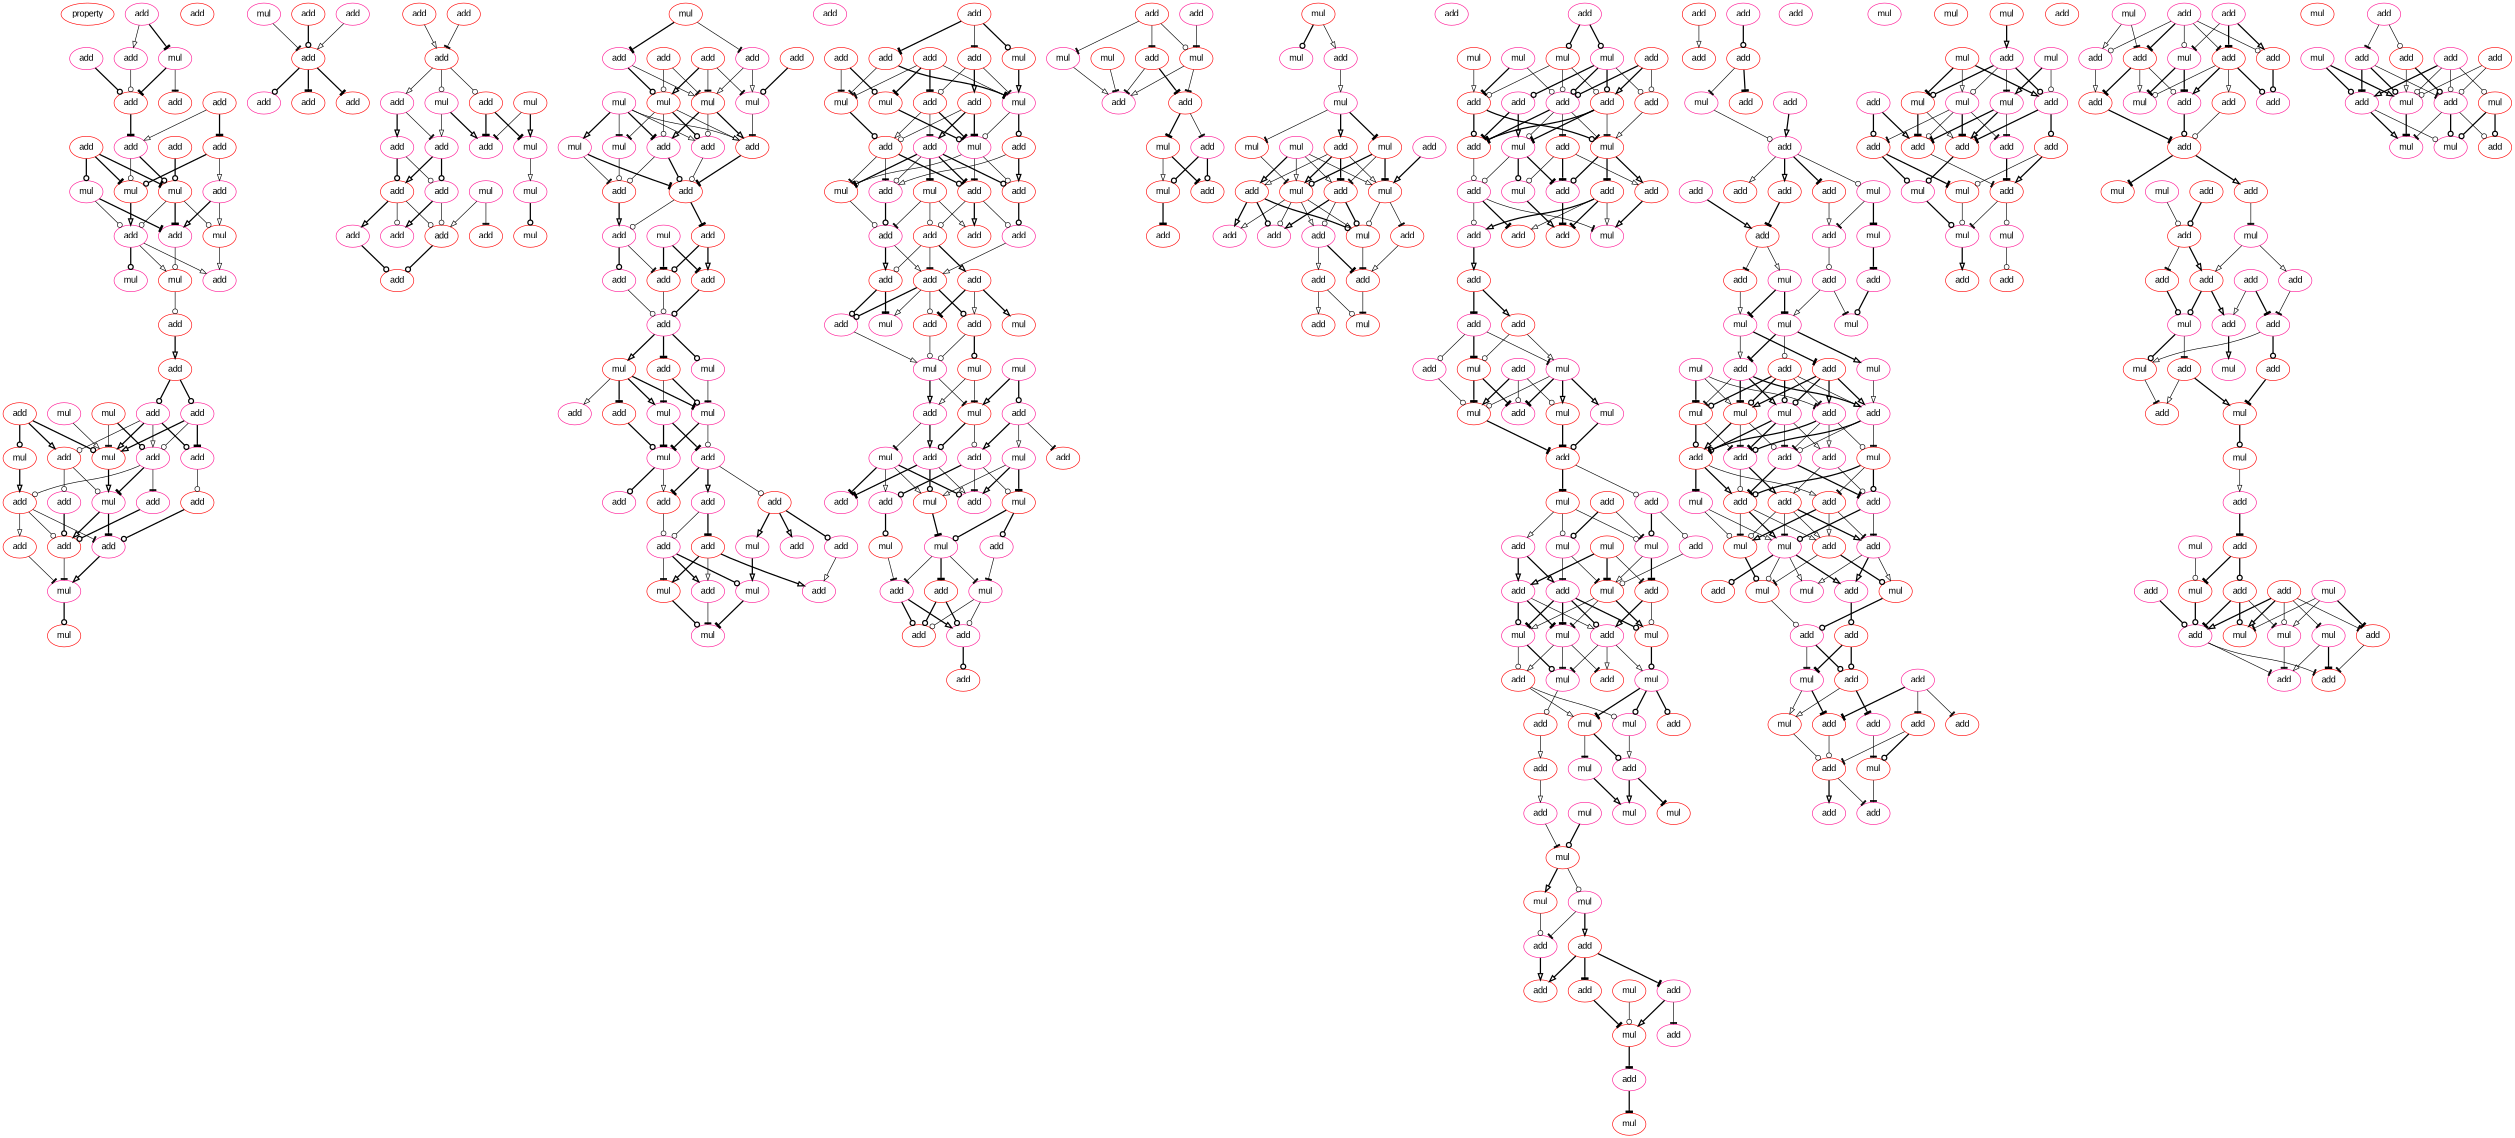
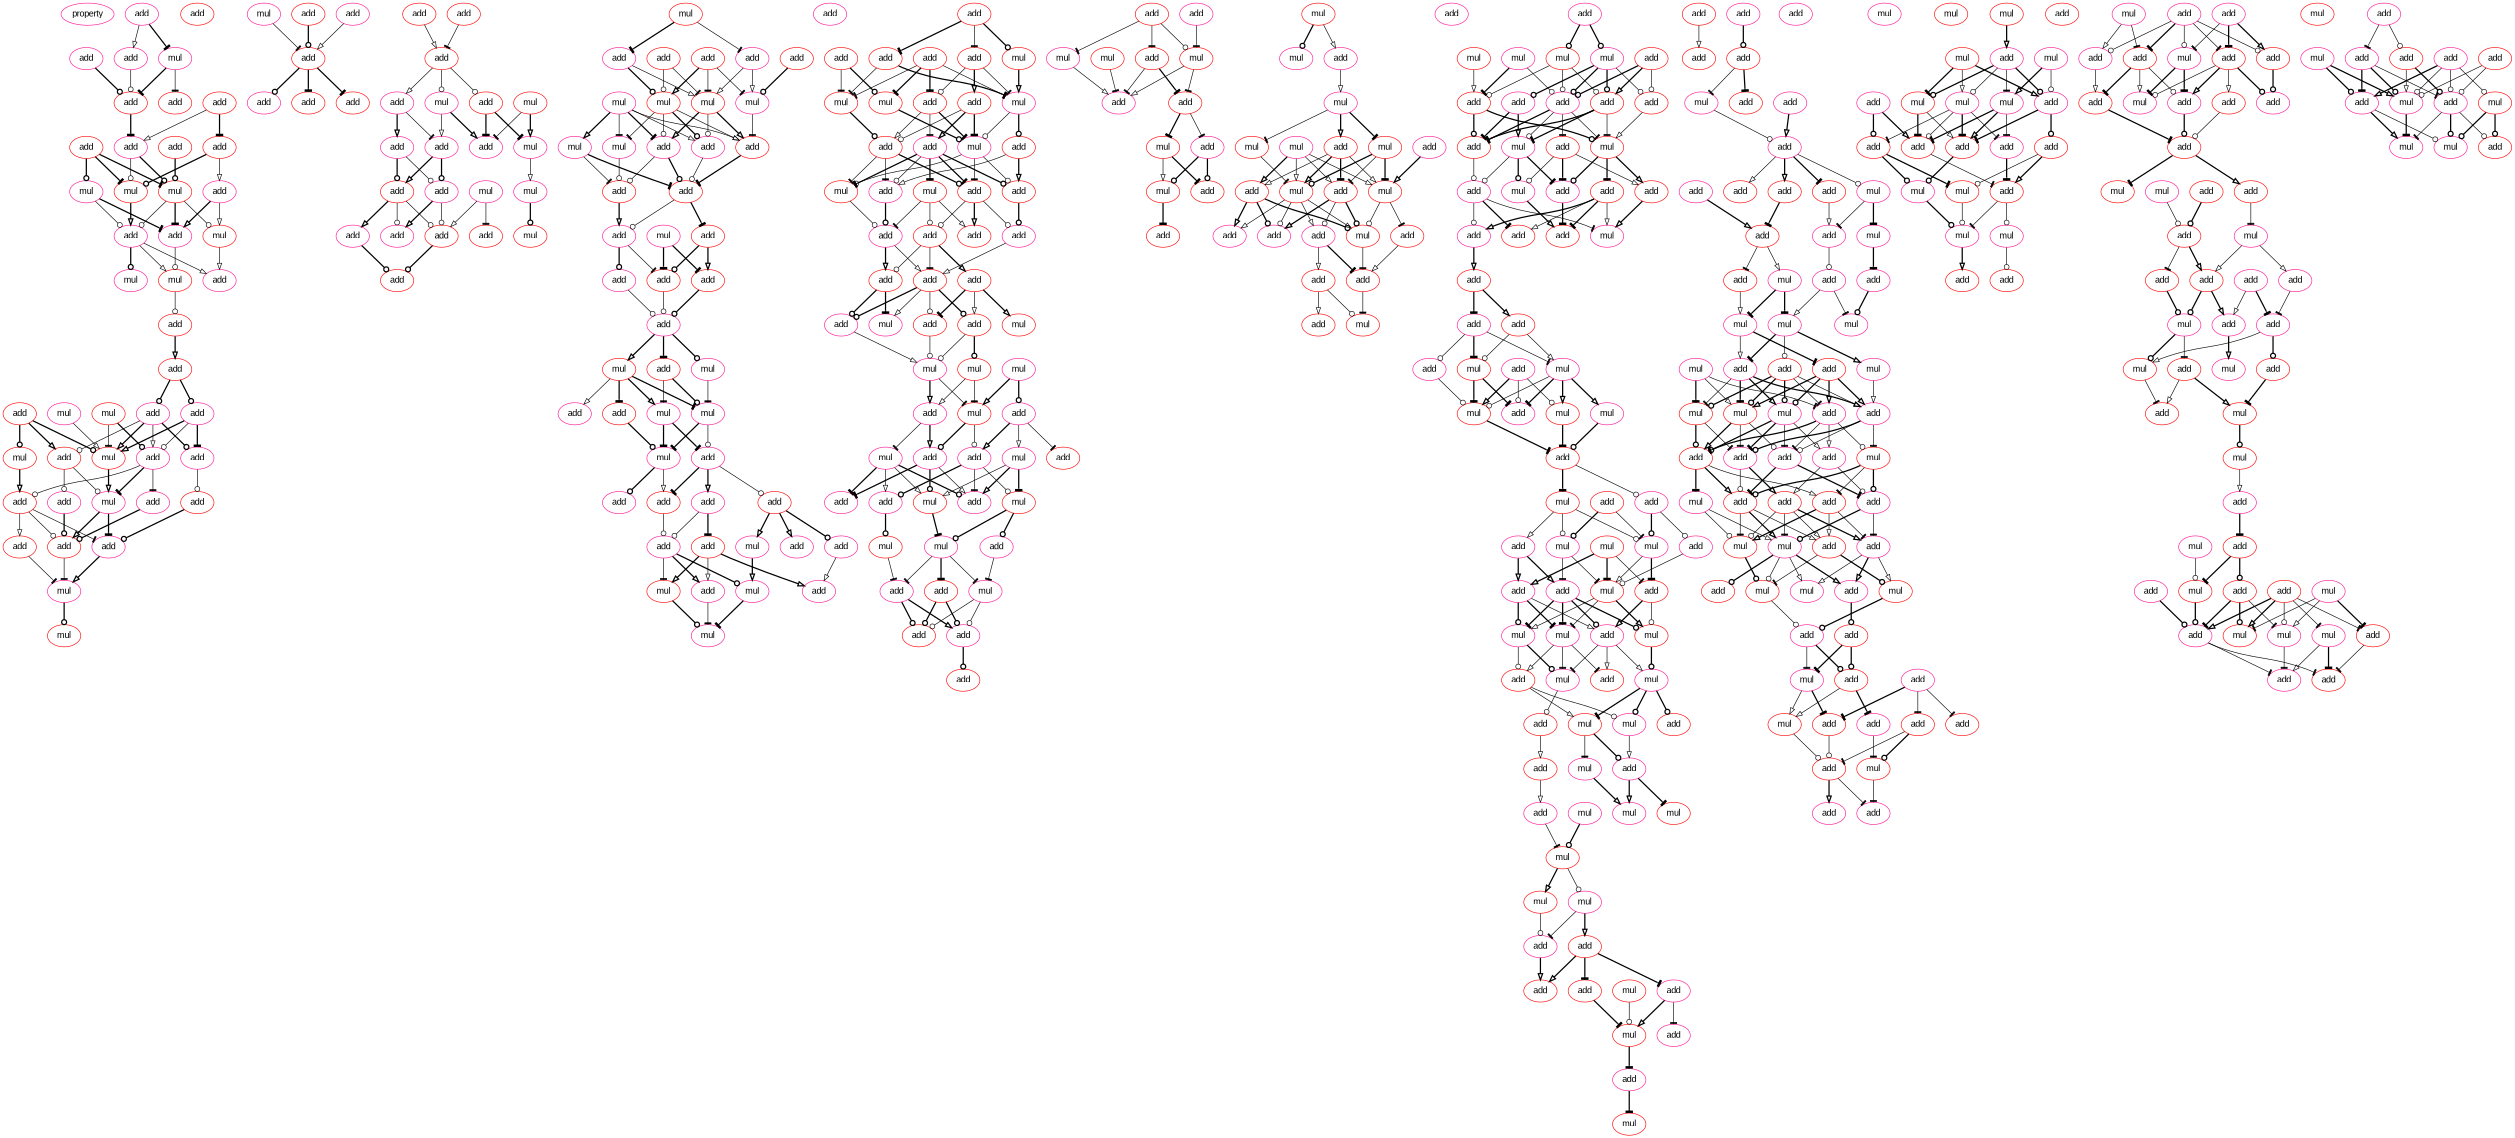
node "property": color red -> deeppink
